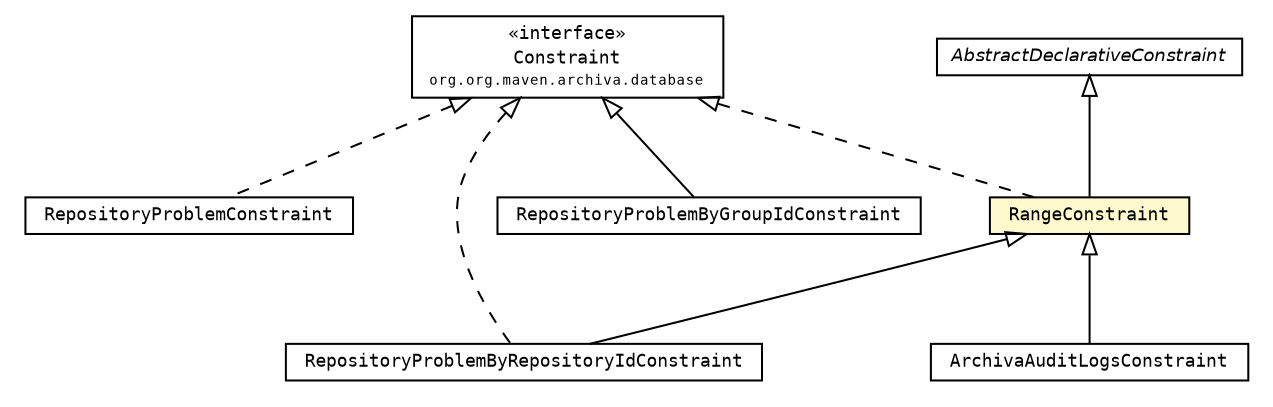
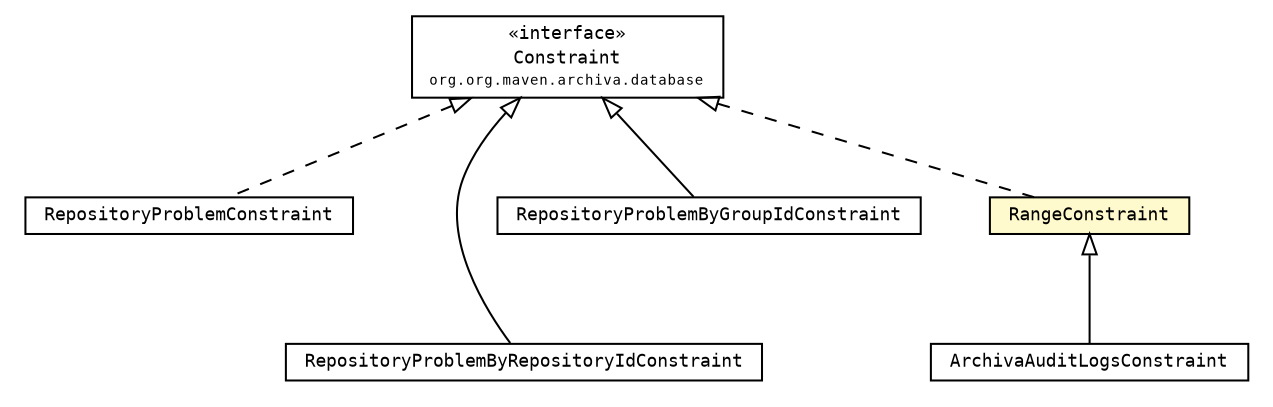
node "AbstractDeclarativeConstraint": removed
edge "RepositoryProblemByRepositoryIdConstraint" -> "Constraint": style dashed -> solid
edge "RepositoryProblemByRepositoryIdConstraint" -> "RangeConstraint": removed
